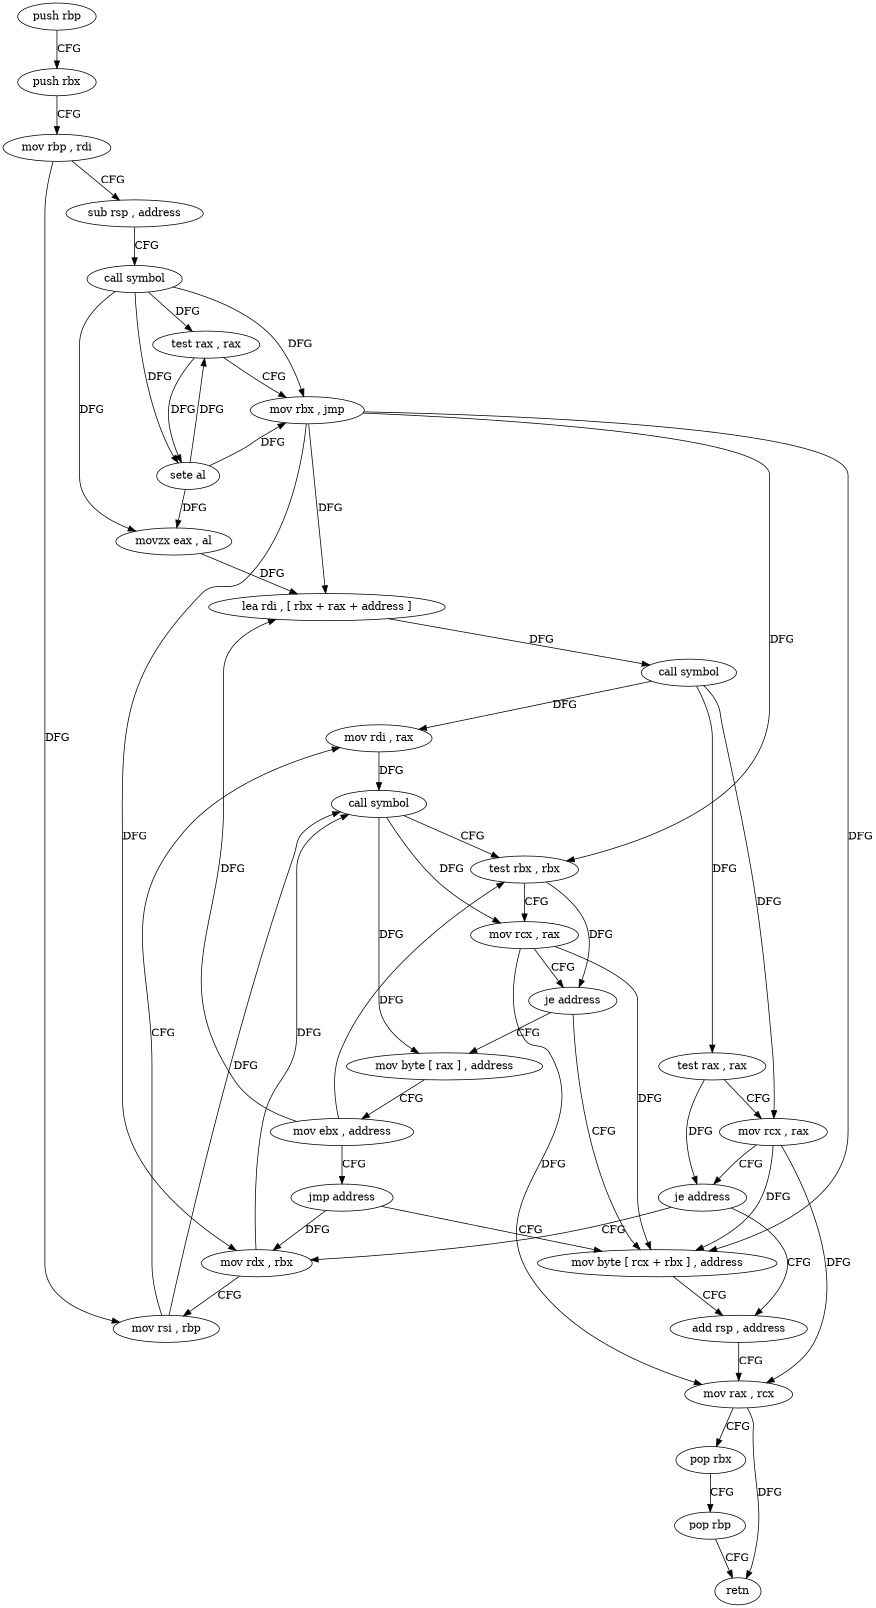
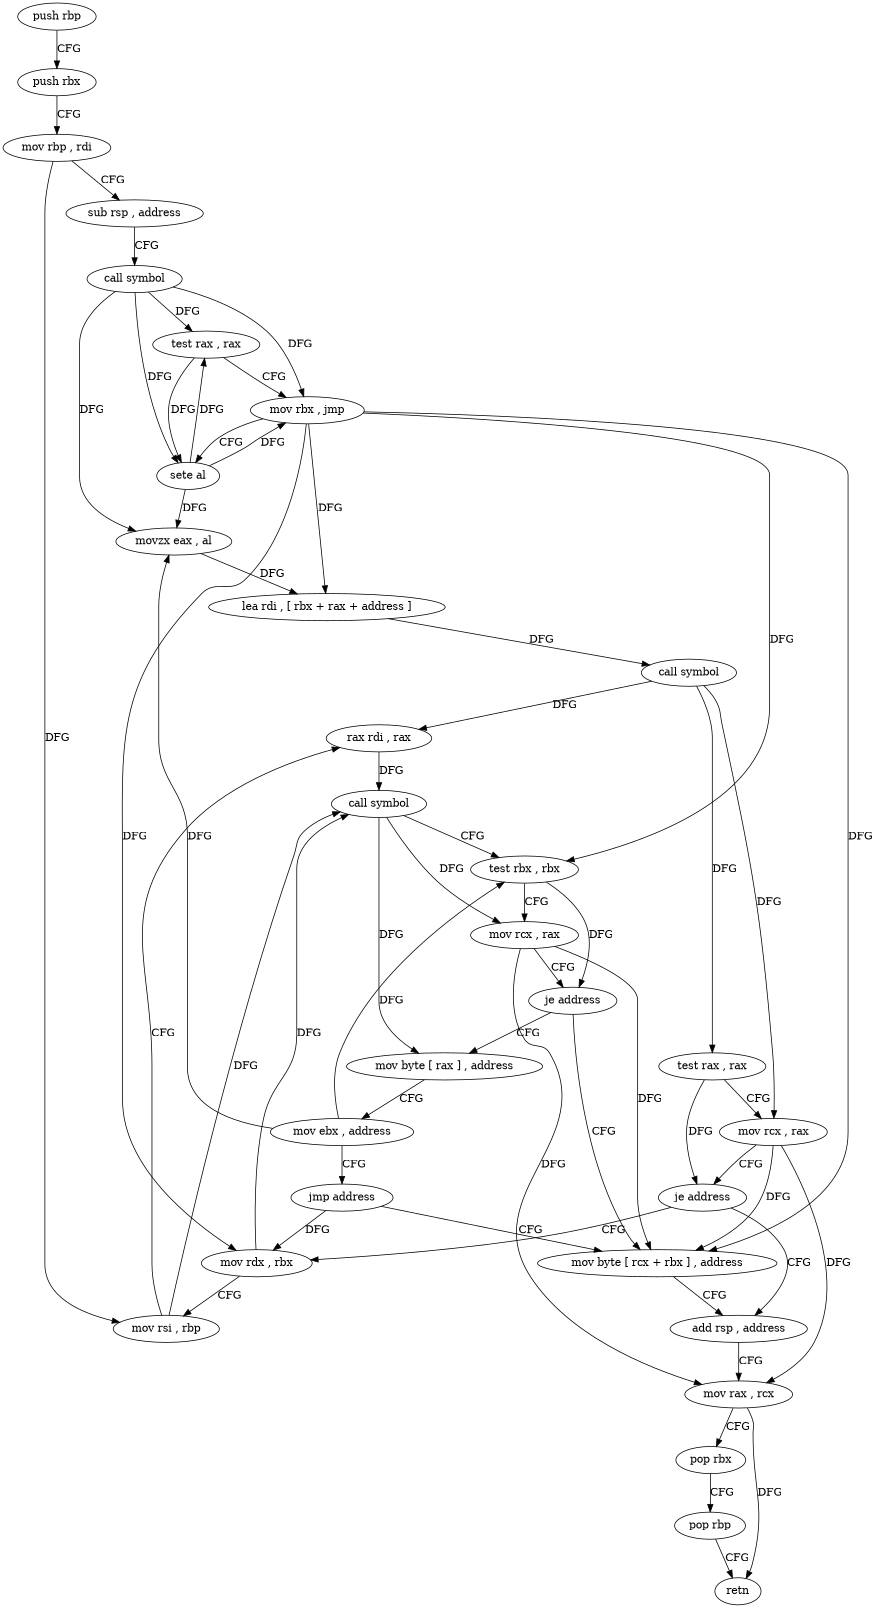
edge "mov rbx , jmp" -> "sete al": added, label "CFG"
node "mov rdi , rax": label "mov rdi , rax" -> "rax rdi , rax"
edge "mov ebx , address" -> "lea rdi , [ rbx + rax + address ]": now "mov ebx , address" -> "movzx eax , al"
